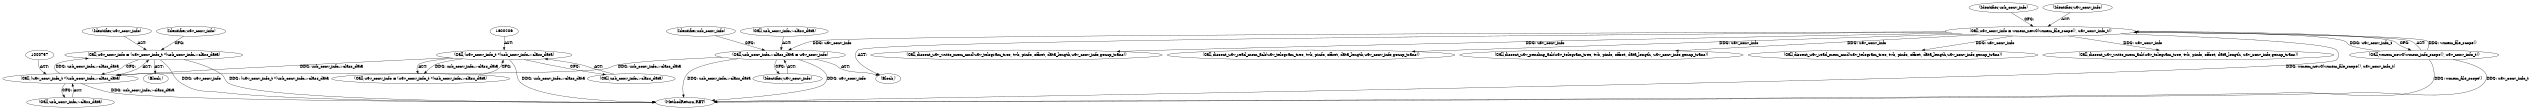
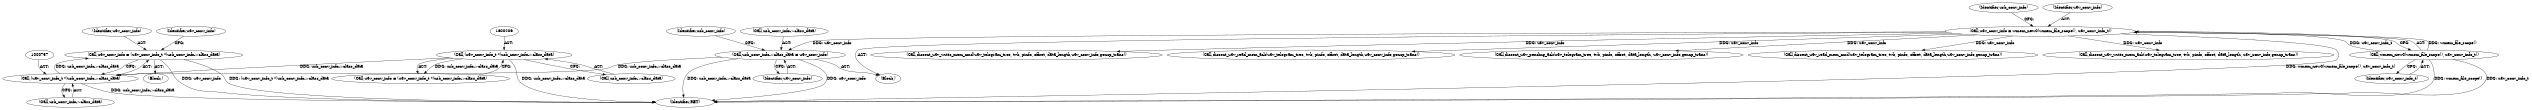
node "(Call,wmem_new0(wmem_info_scope(), u3v_conv_info_t))": label "(Call,wmem_new0(wmem_info_scope(), u3v_conv_info_t))" -> "(Call,wmem_new0(wmem_file_scope(), u3v_conv_info_t))"
node "(Identifier,u3v_conv_info_t)": added
node "(MethodReturn,RET)": label "(MethodReturn,RET)" -> "(Identifier,RET)"
